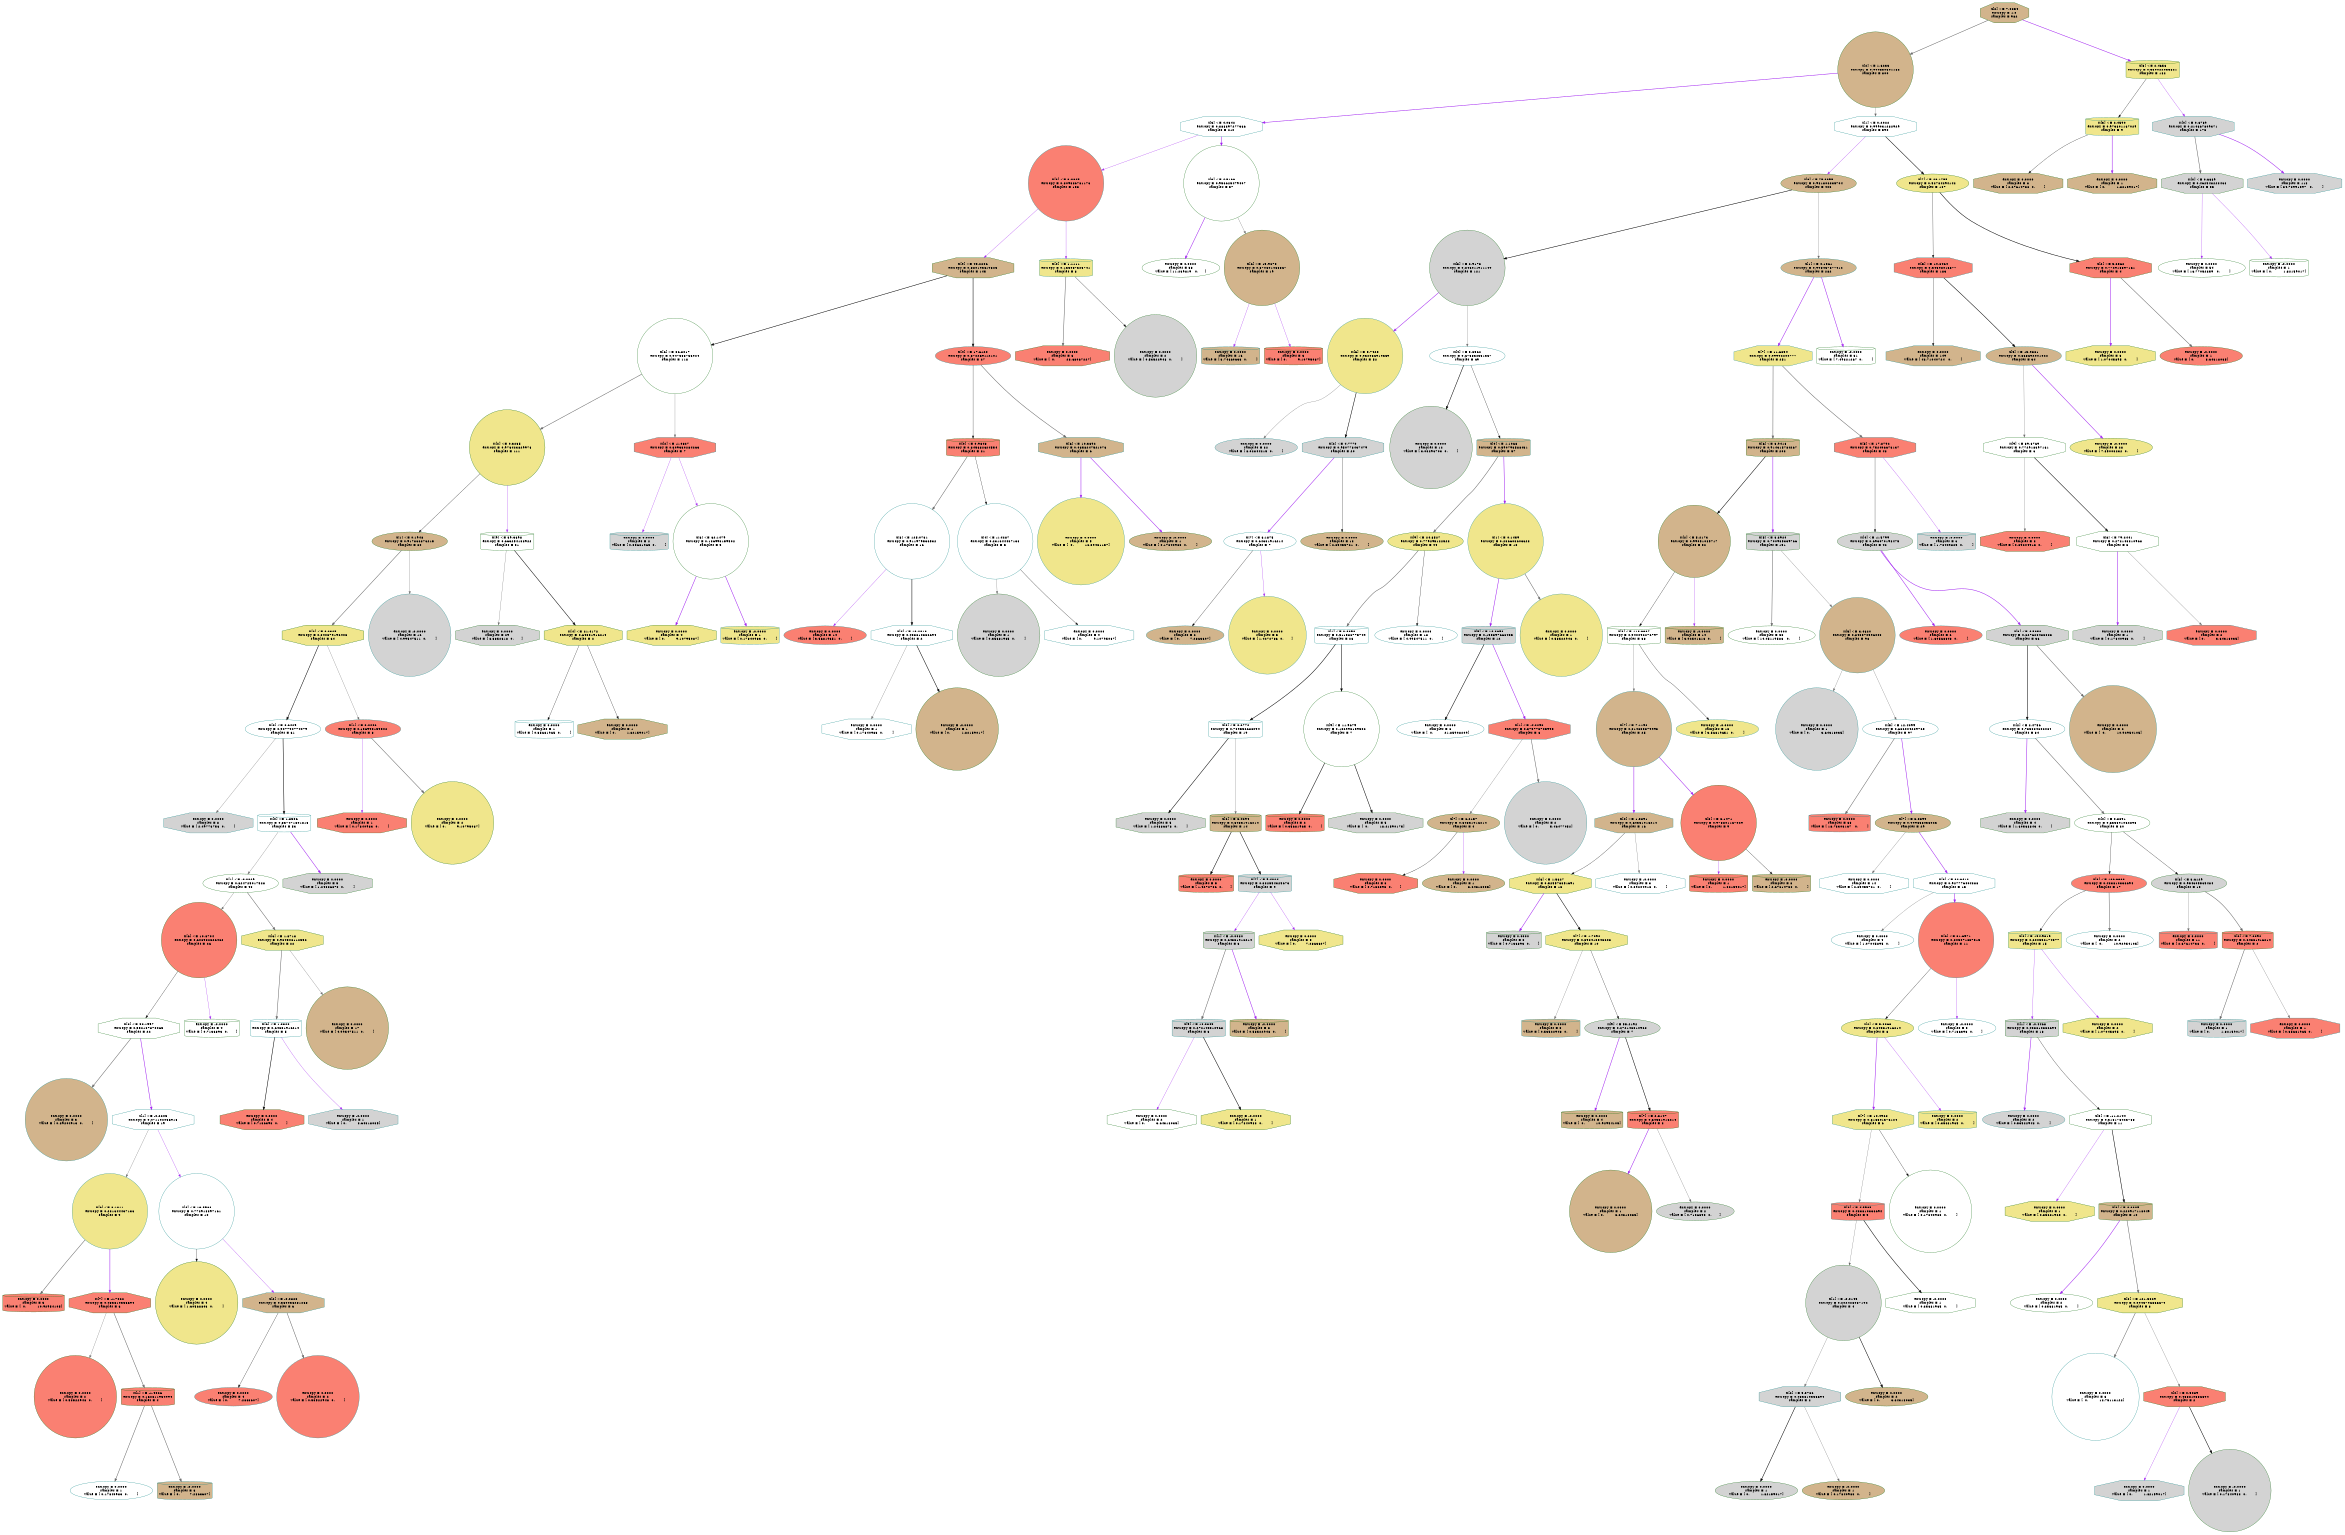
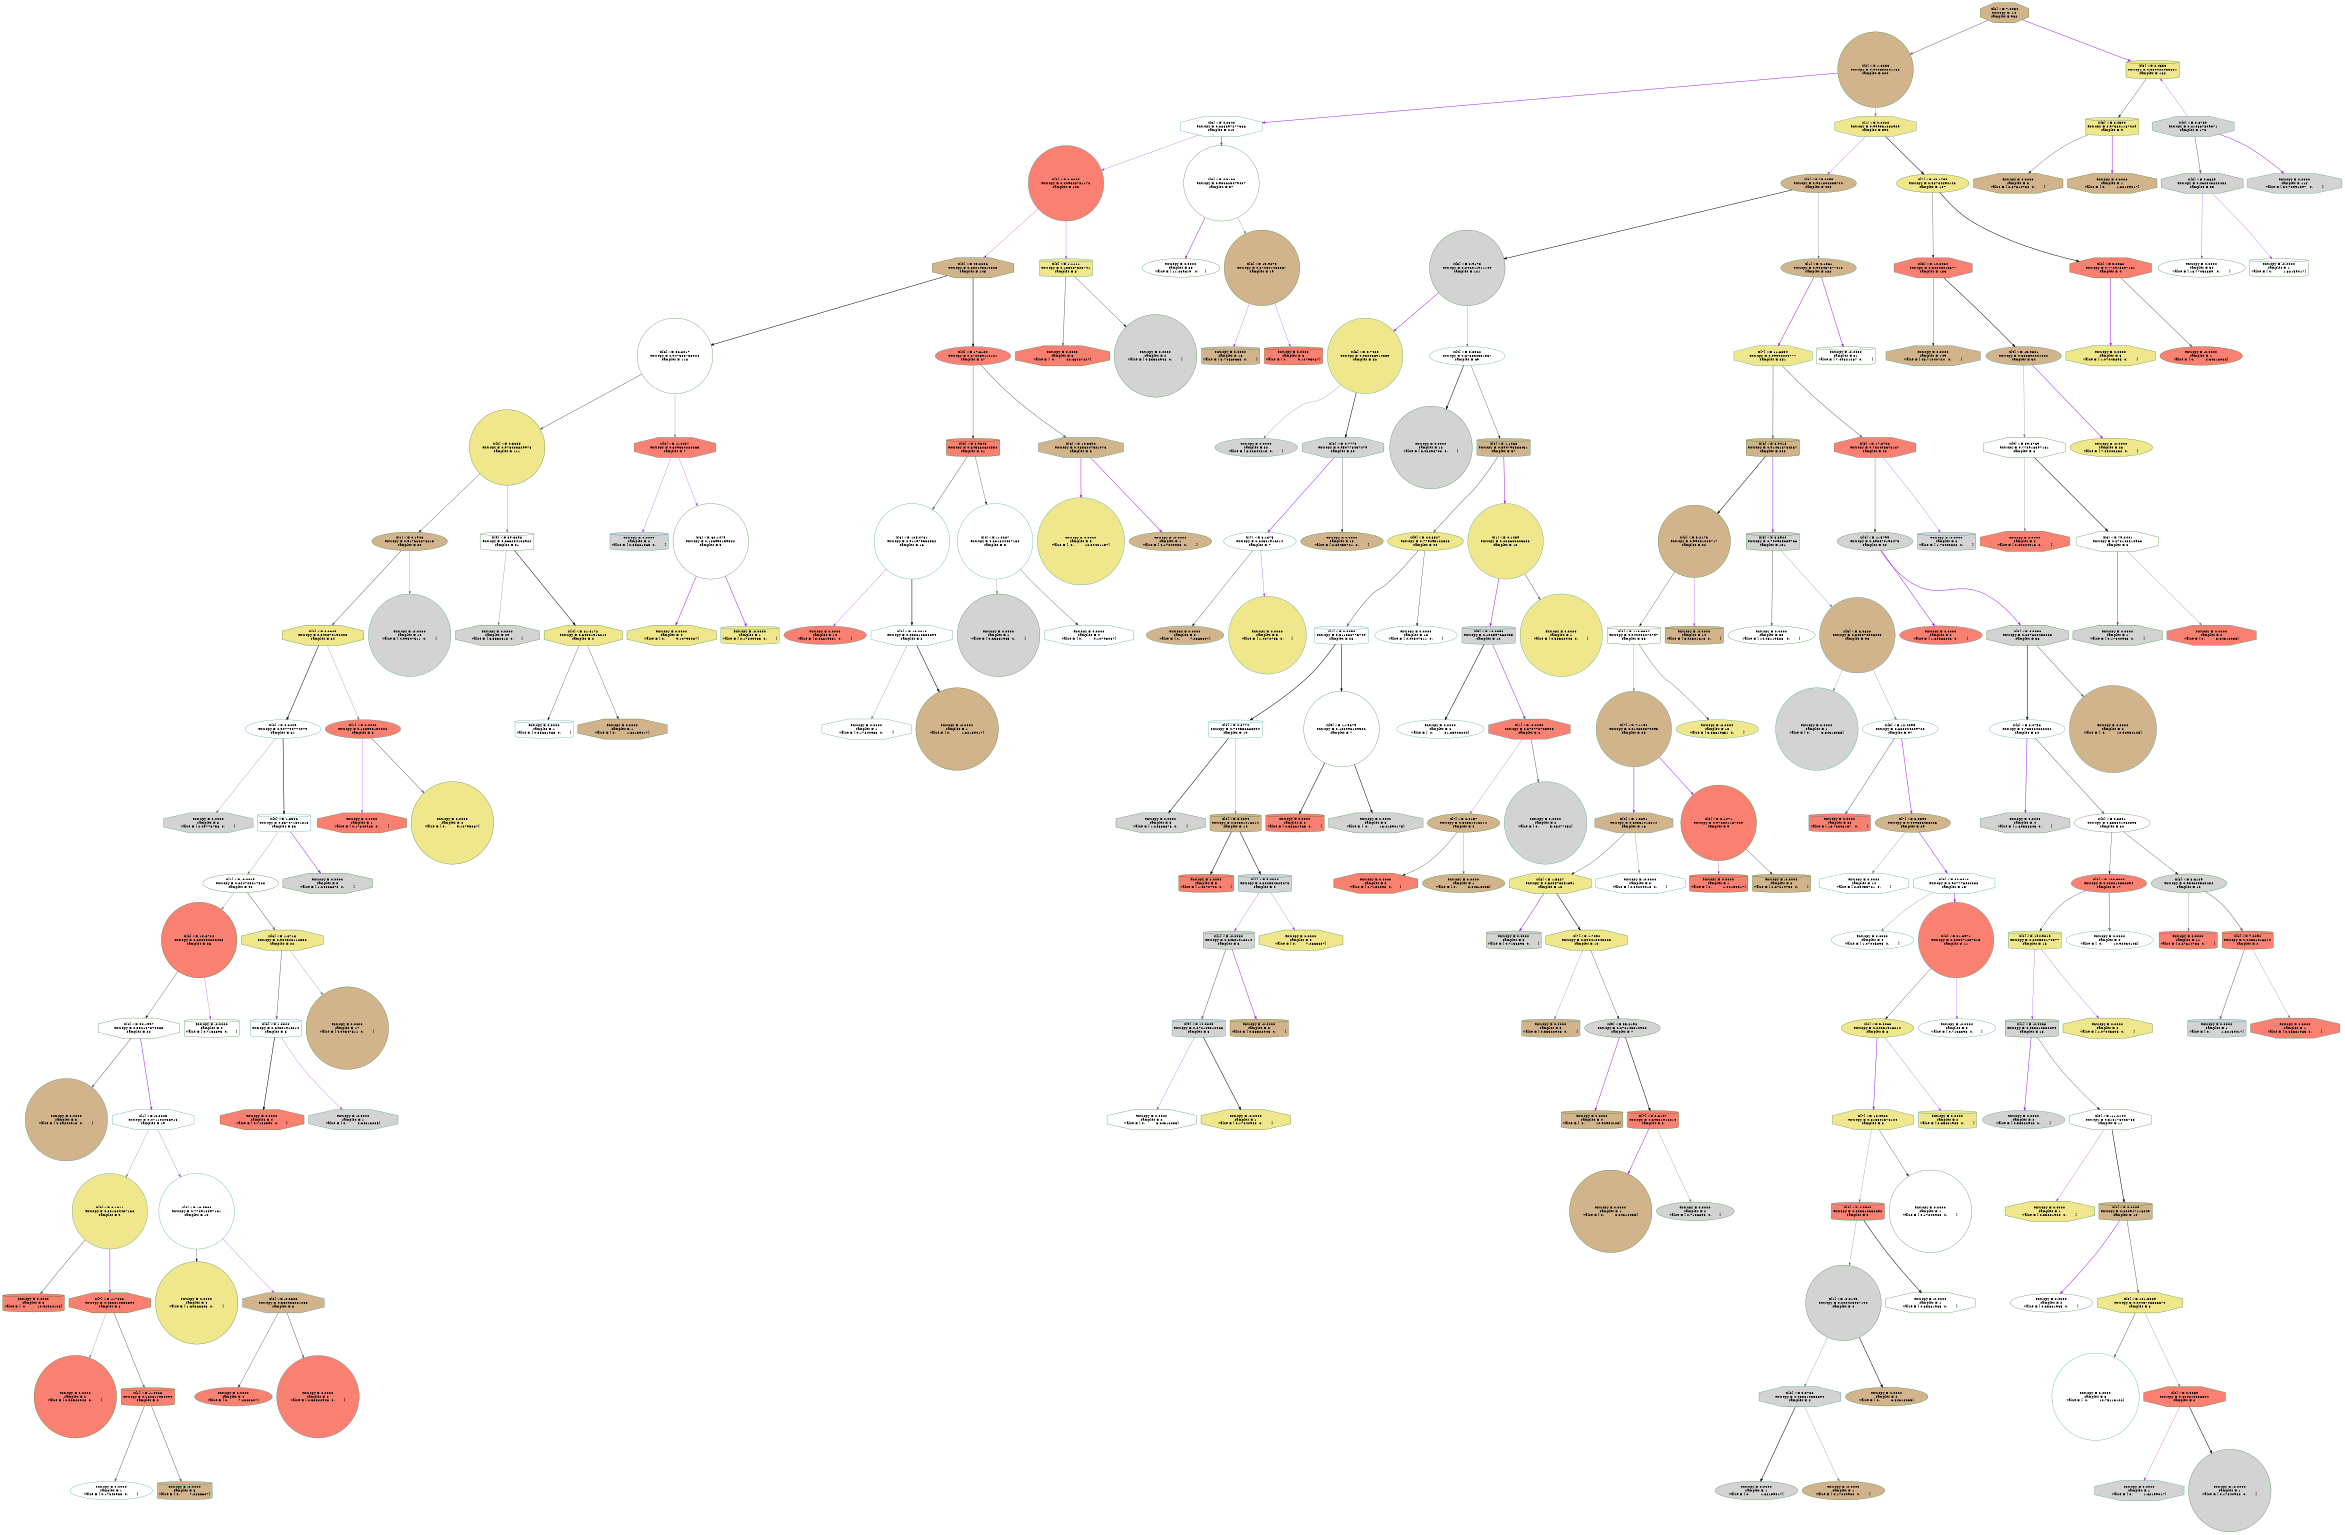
edge "X[3] <= 2.4656 entropy = 0.339022053821 samples = 182" -> "X[0] <= 0.6739 entropy = 0.214667809371 samples = 173": reversed
node "X[1] <= 0.2022 entropy = 0.999031282929 samples = 590": fillcolor white -> khaki
